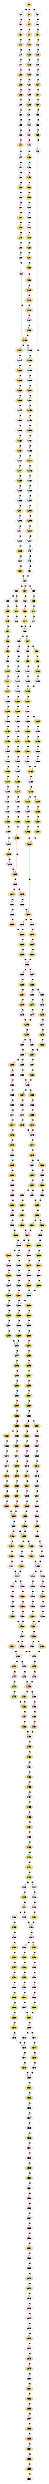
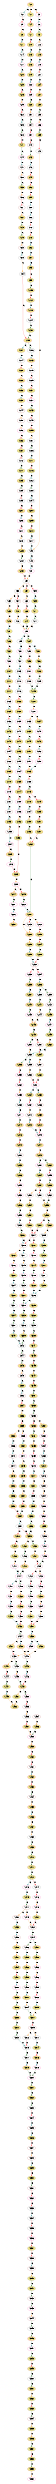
edge "S230" -> "S220": now "S207" -> "S220"
edge "S452" -> "S454": removed, label "G"
